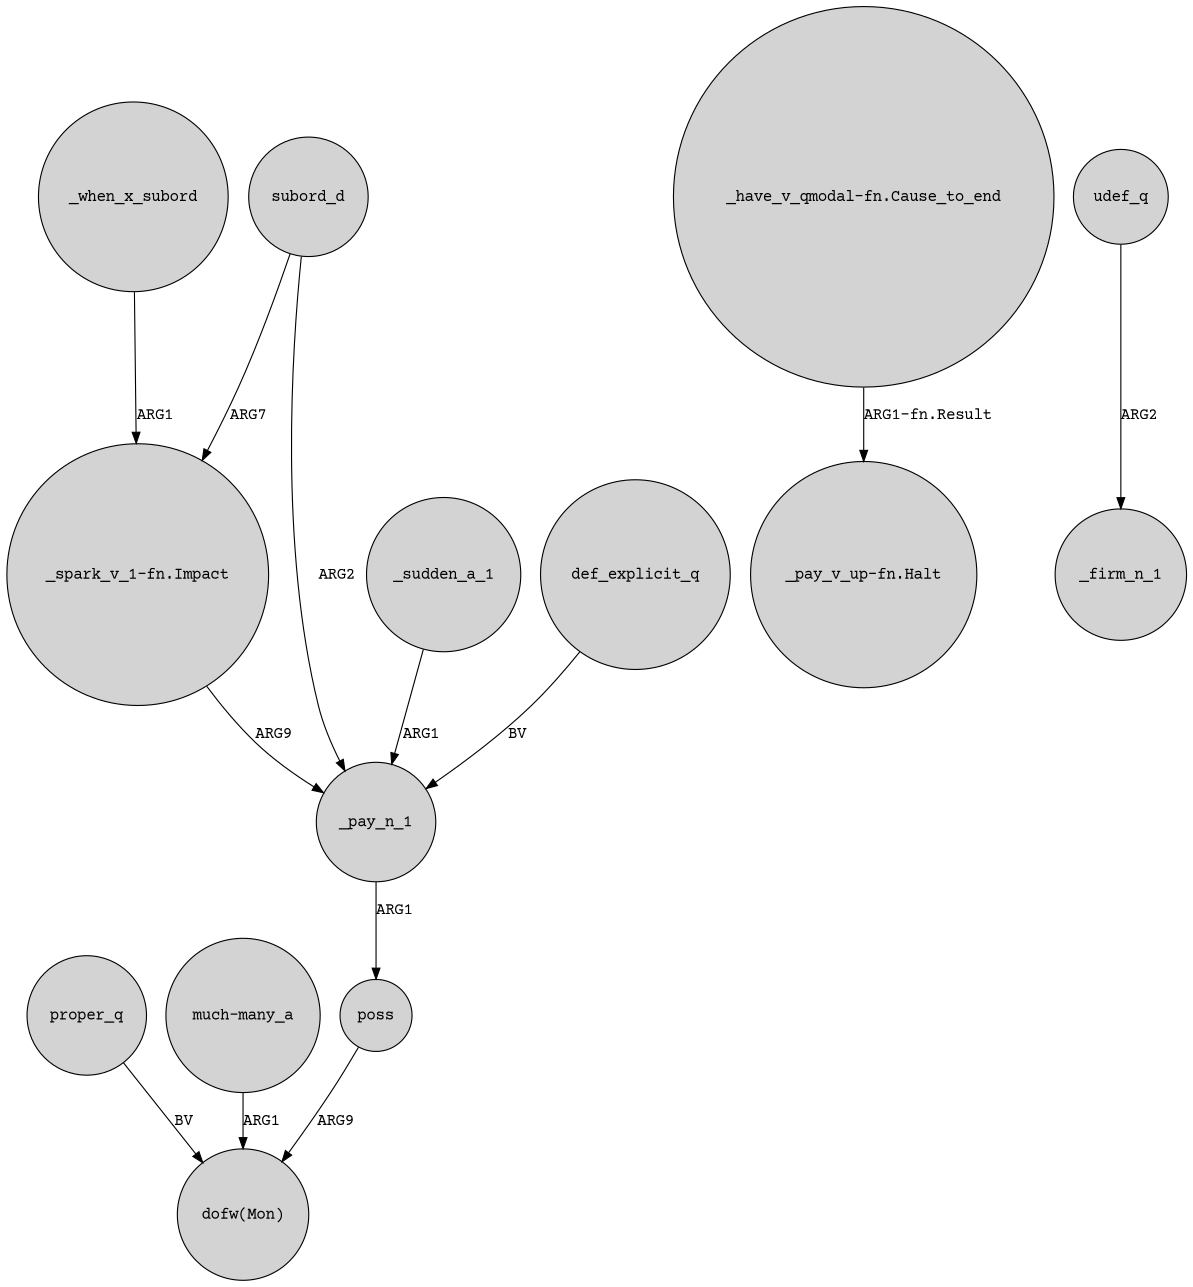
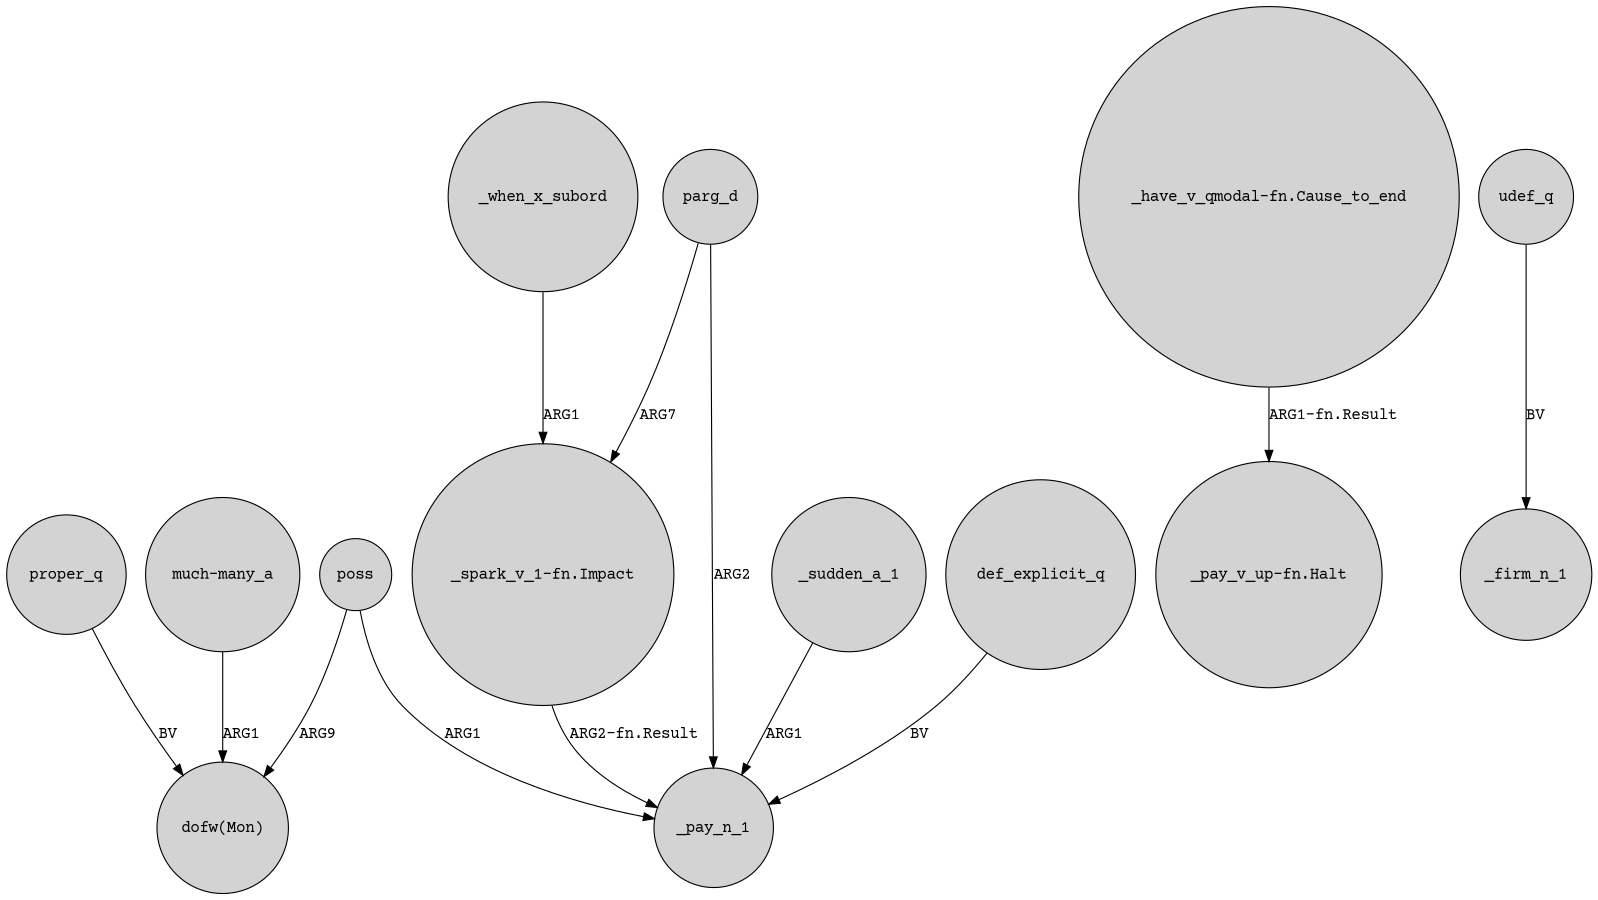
node "subord_d": label "subord_d" -> "parg_d"
edge "udef_q" -> "_firm_n_1": label "ARG2" -> "BV"
edge "_spark_v_1-fn.Impact" -> "_pay_n_1": label "ARG9" -> "ARG2-fn.Result"
edge "_pay_n_1" -> "poss": reversed
